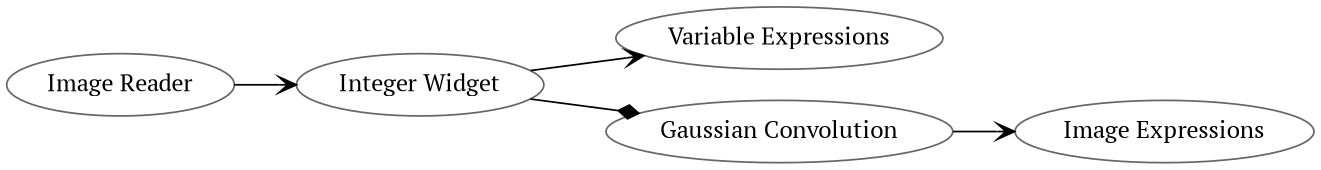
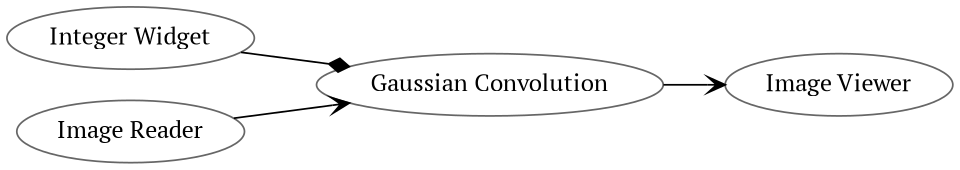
node "Variable Expressions": removed
edge "Image Reader" -> "Integer Widget": now "Image Reader" -> "Gaussian Convolution"
node "Image Expressions": label "Image Expressions" -> "Image Viewer"
